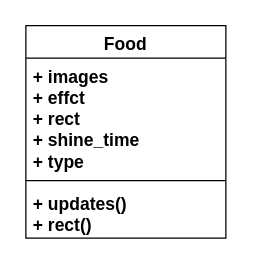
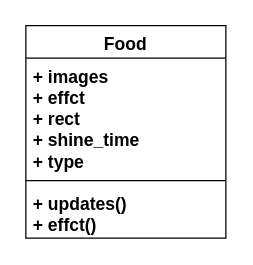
node "+ updates() + rect()": label "+ updates() + rect()" -> "+ updates() + effct()"
